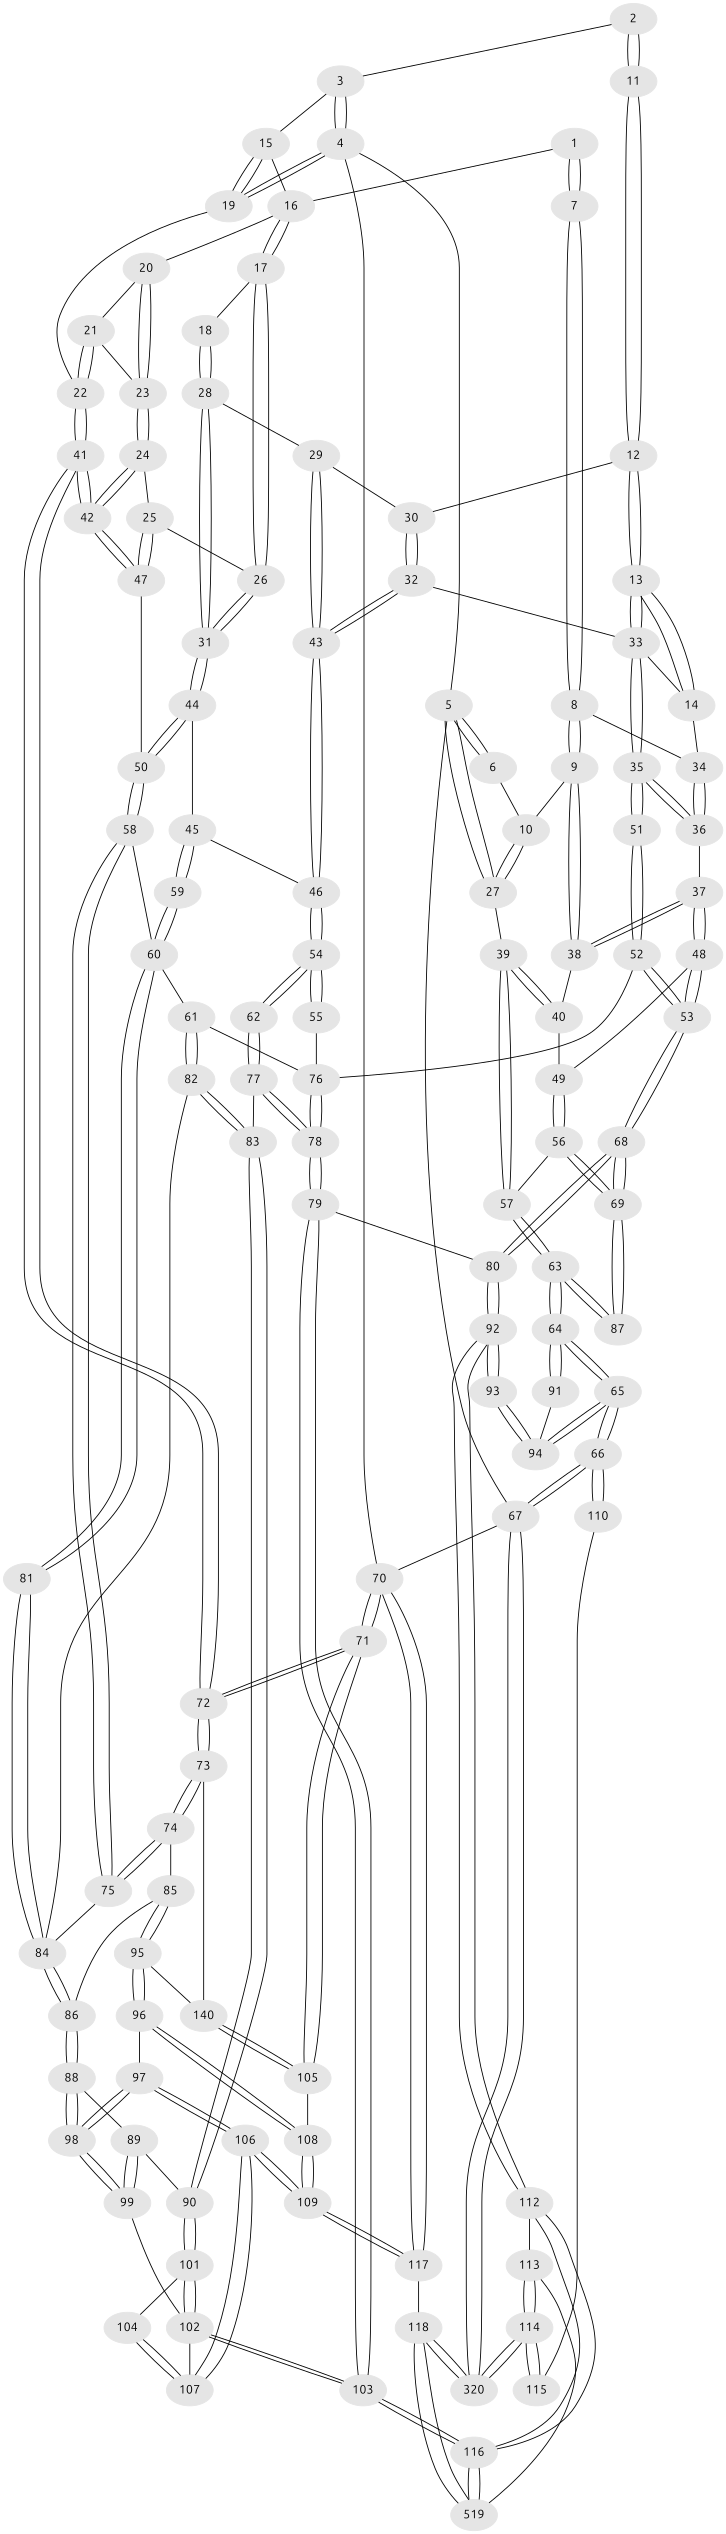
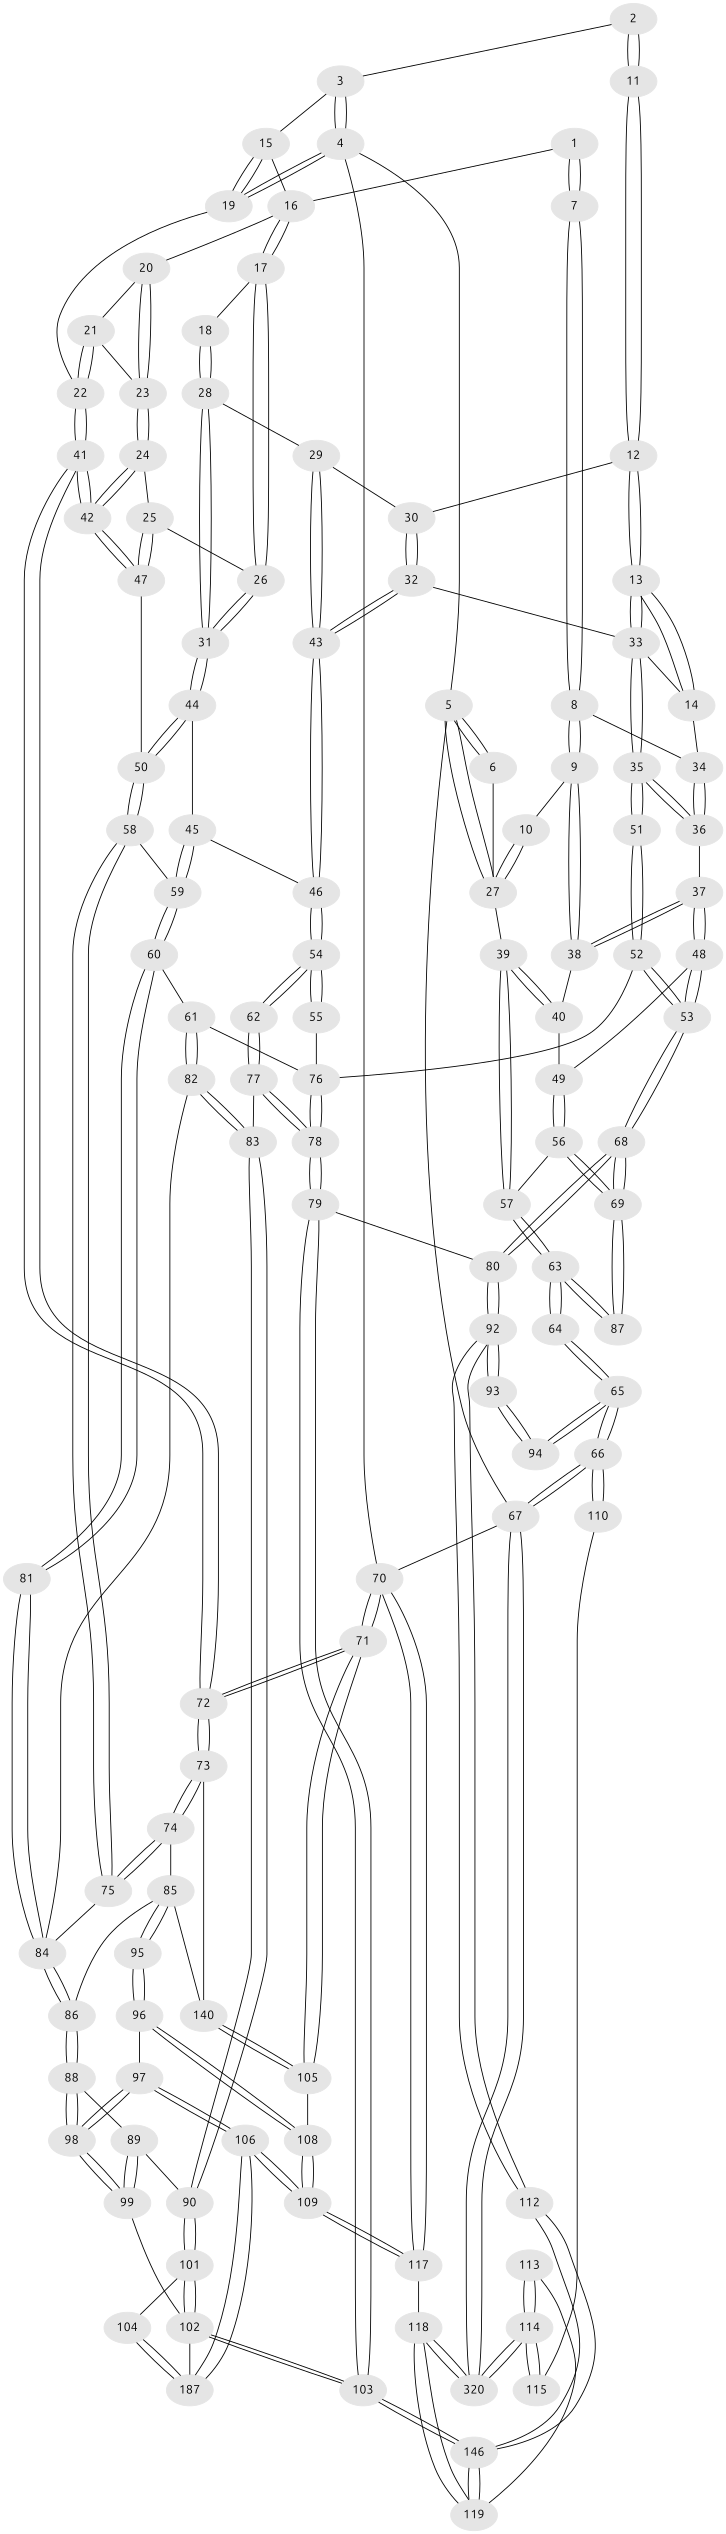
edge "6" -- "10": now "6" -- "27"
edge "58" -- "60": now "58" -- "59"
node "91": removed
edge "95" -- "140": now "85" -- "140"
edge "112" -- "113": removed
node "107": label "107" -> "187"
node "116": label "116" -> "146"
node "519": label "519" -> "119"
